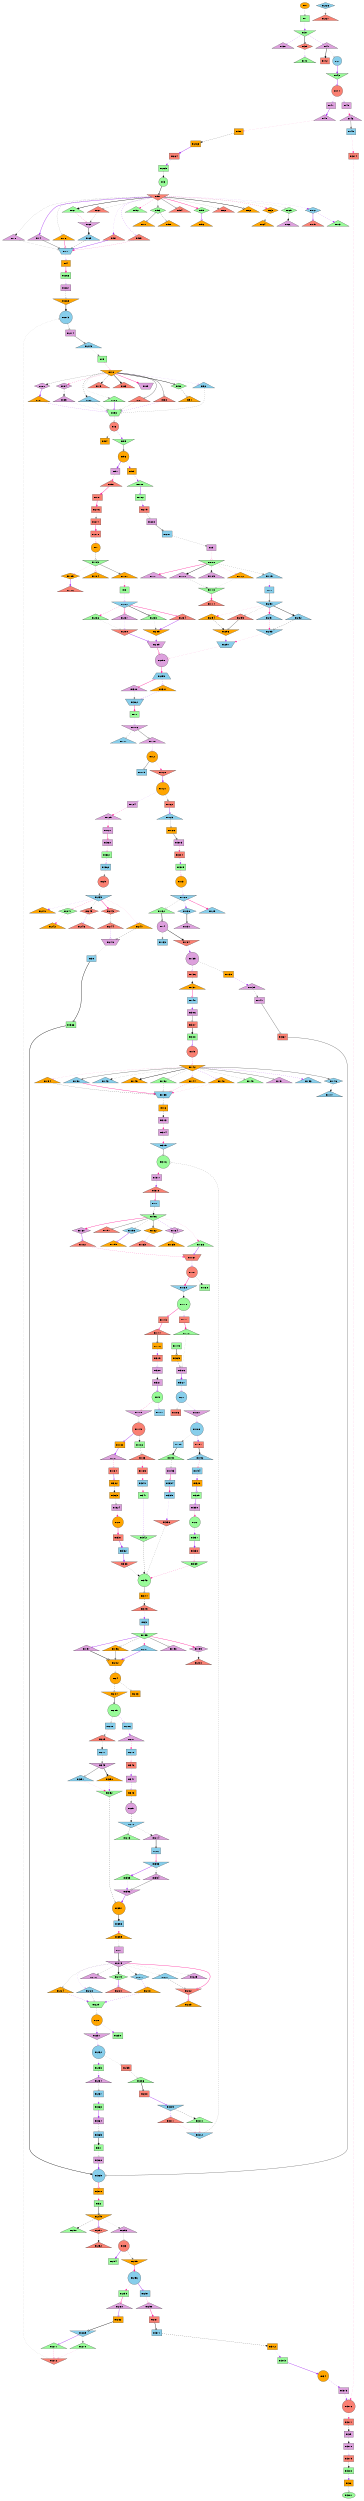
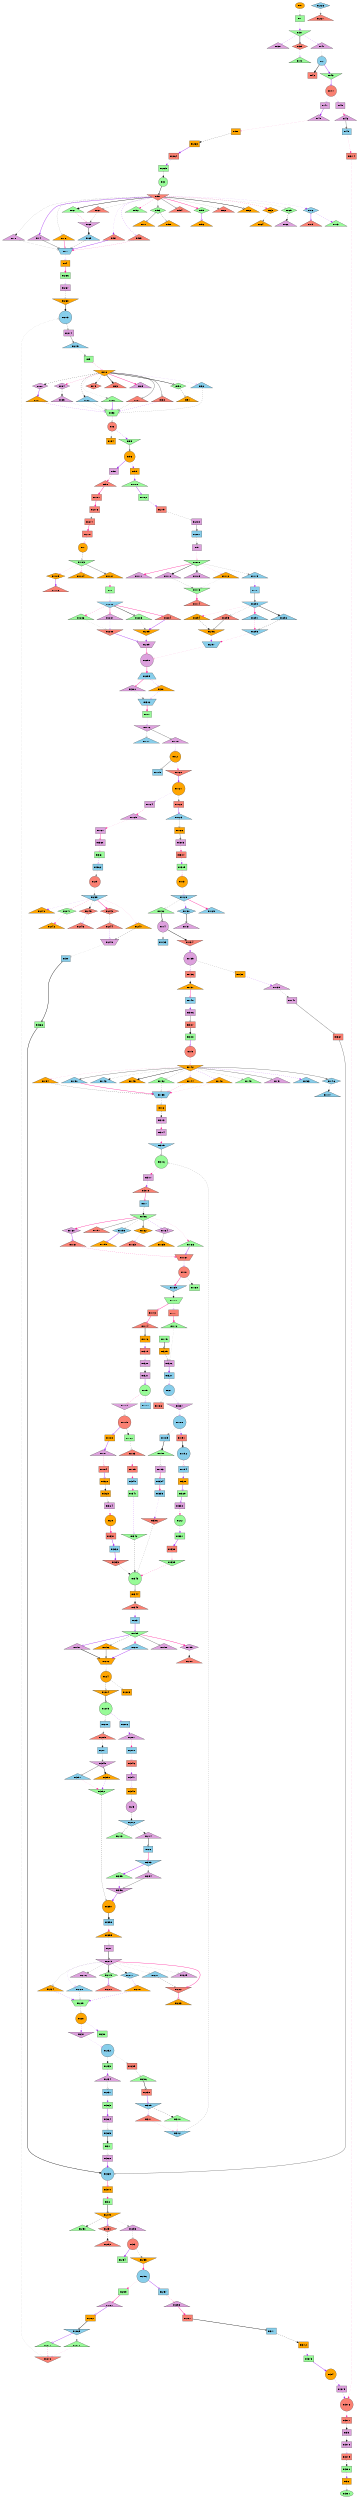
edge "e_41" -> "e_42": now "e_2" -> "e_42"
node "e_79": shape triangle -> diamond
node "e_89": shape invtrapezium -> triangle
node "e_170": shape circle -> invtrapezium
node "e_187": label "e_187" -> "e_387"
node "e_192": shape triangle -> circle
edge "e_232" -> "e_233": color purple -> black
